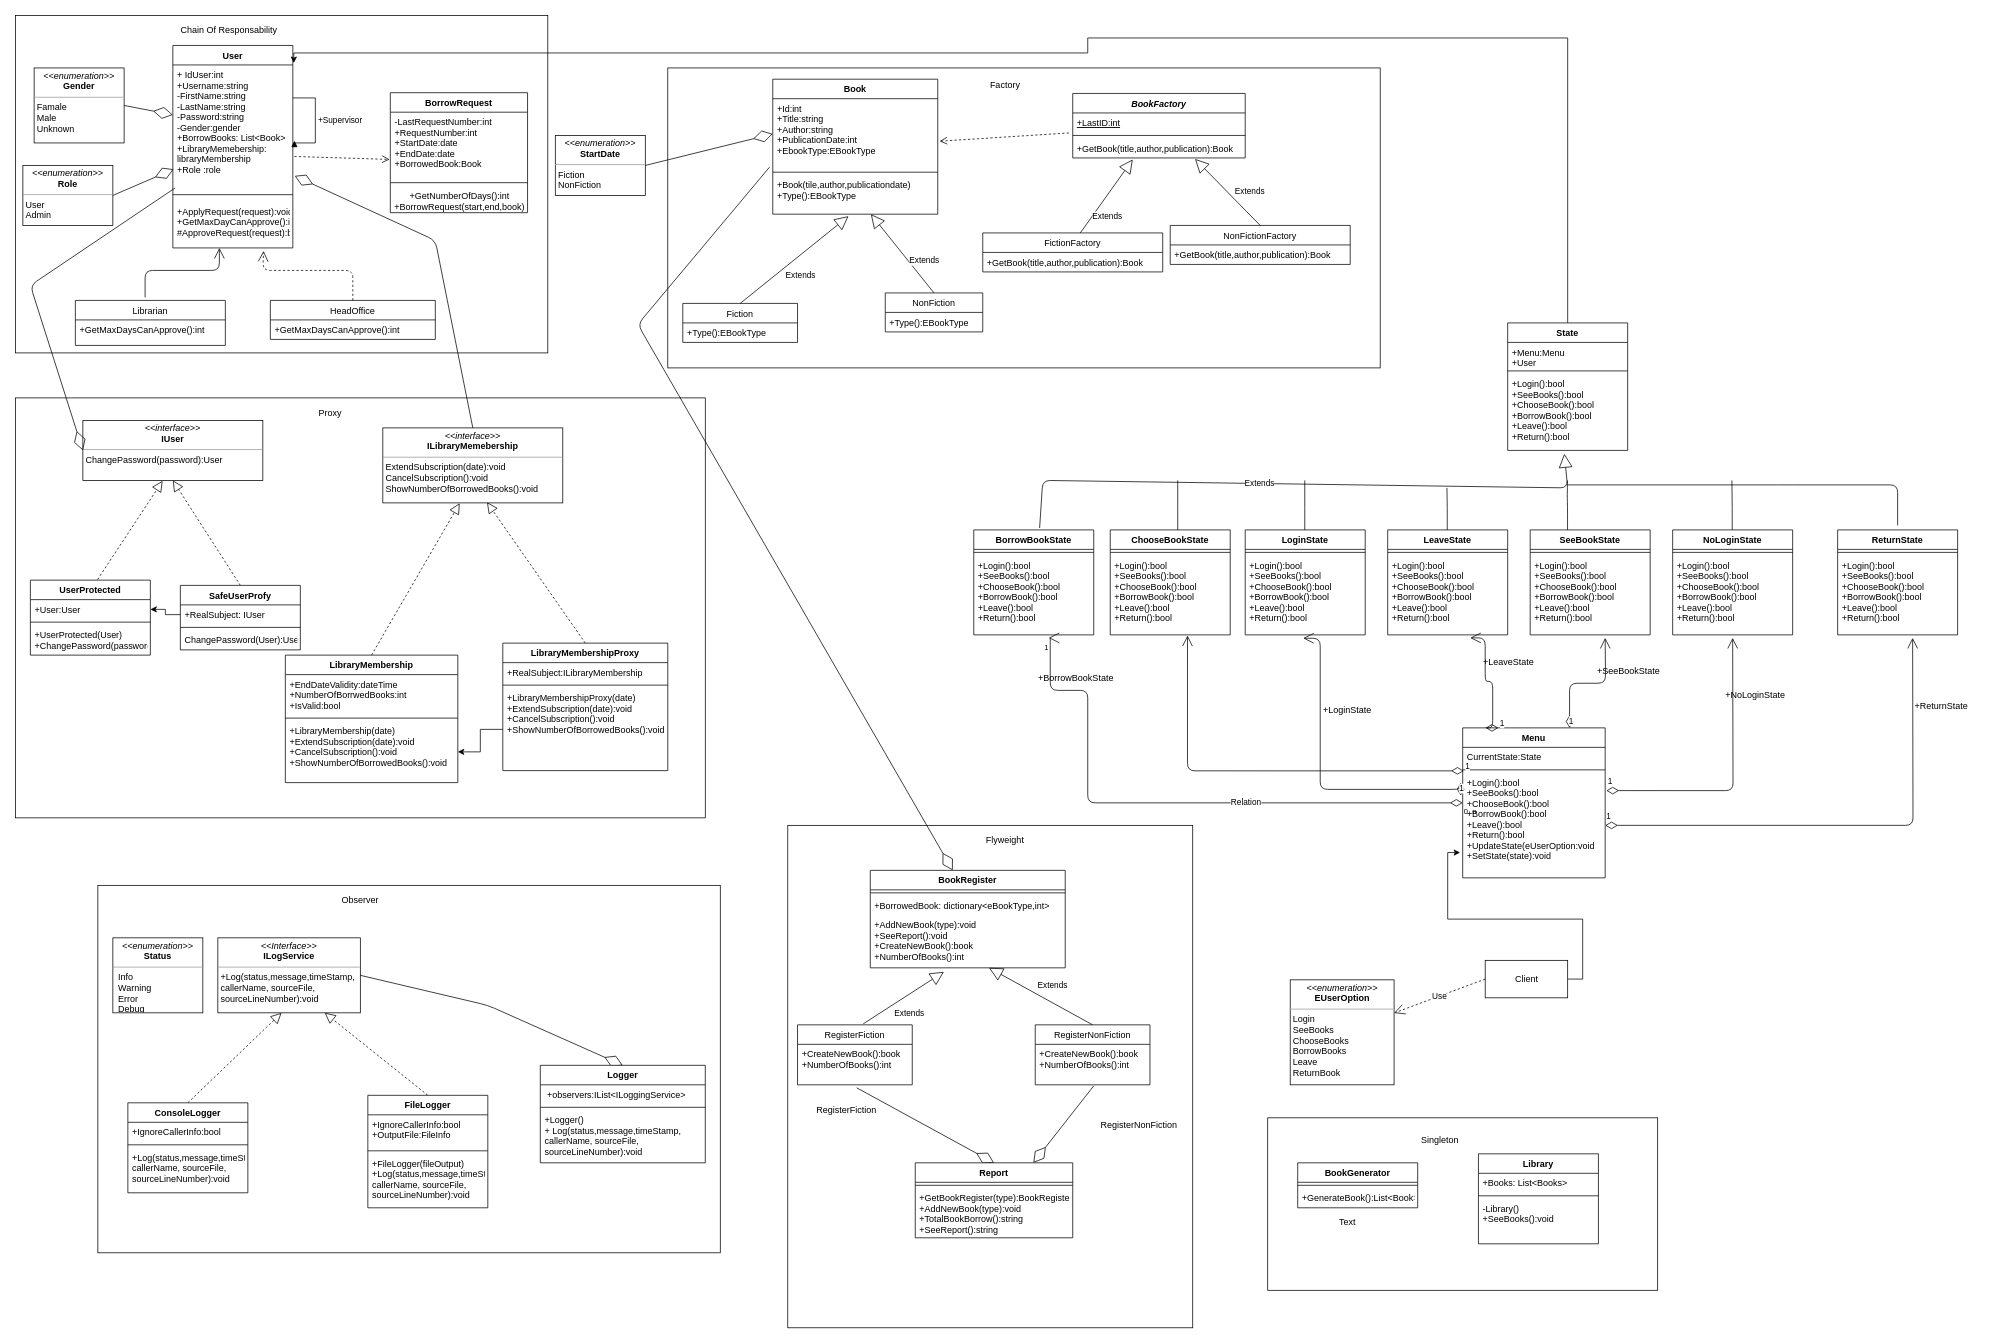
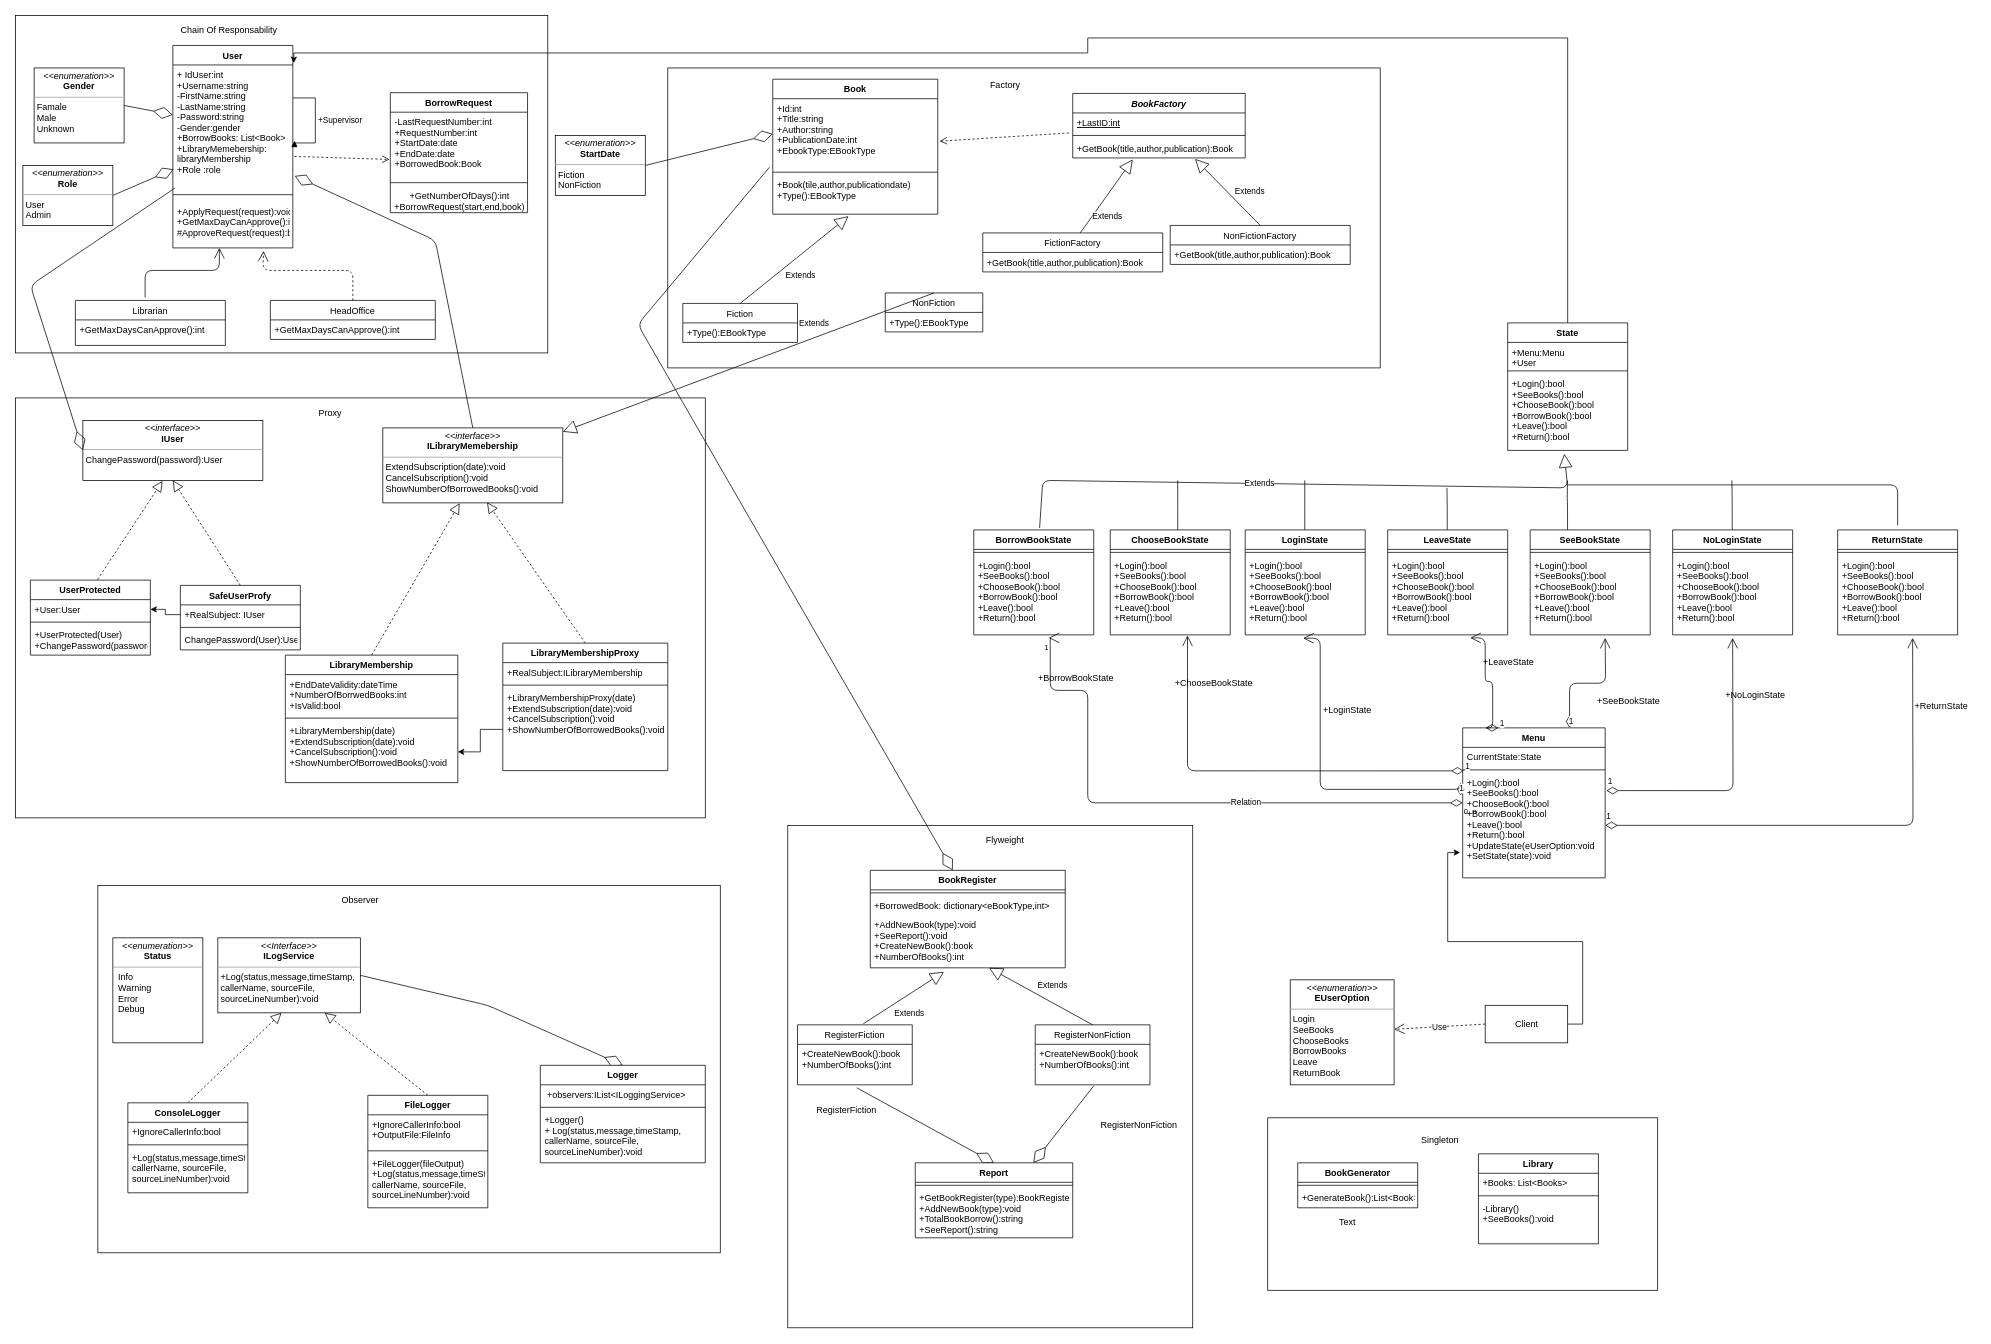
edge "NonFiction" -> "+Book(tile,author,publicationdate) +Type():EBookType": now "NonFiction" -> "<<interface>> ILibraryMemebership ExtendSubscription(date):void CancelSubscription():void ShowNumberOfBorrowedBooks():void"
node "+SeeBookState": moved (1629, 672) -> (1629, 702)
node "+ChooseBookState": added
node "<<enumeration>> Status Info Warning Error Debug": size 90x75 -> 90x105
node "Client": moved (1527, 979) -> (1527, 1024)
